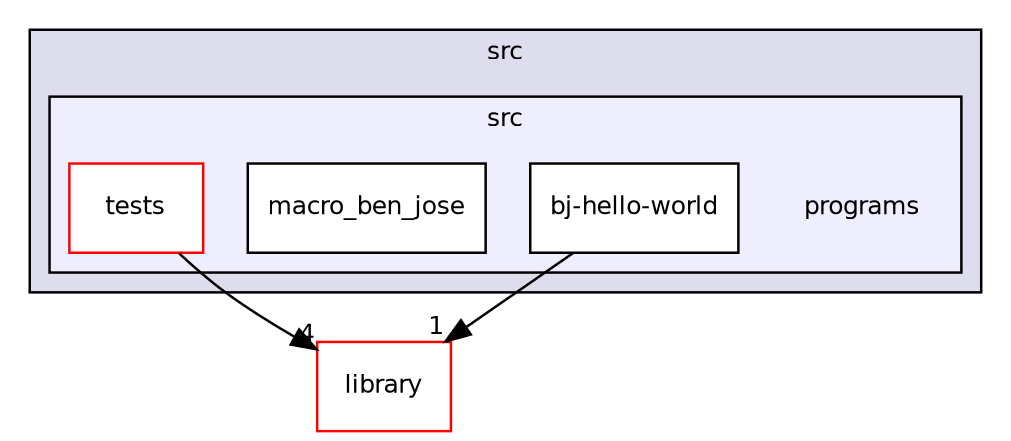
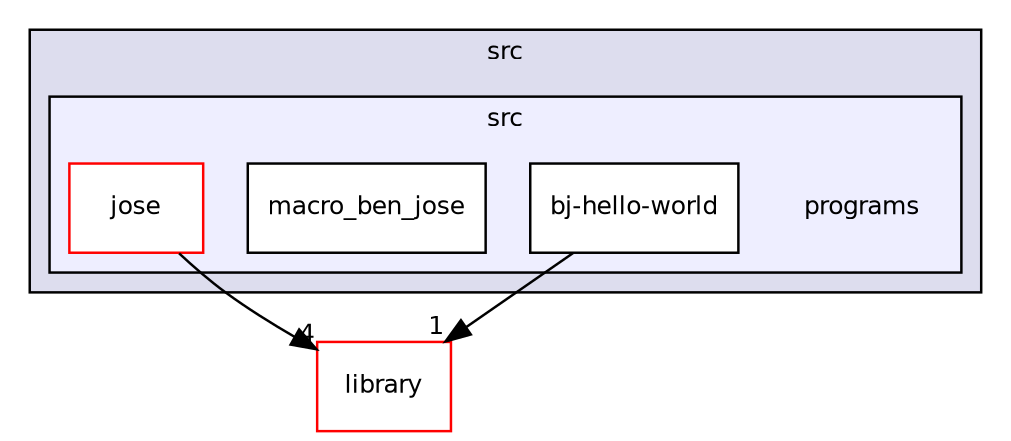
node "tests": label "tests" -> "jose"
